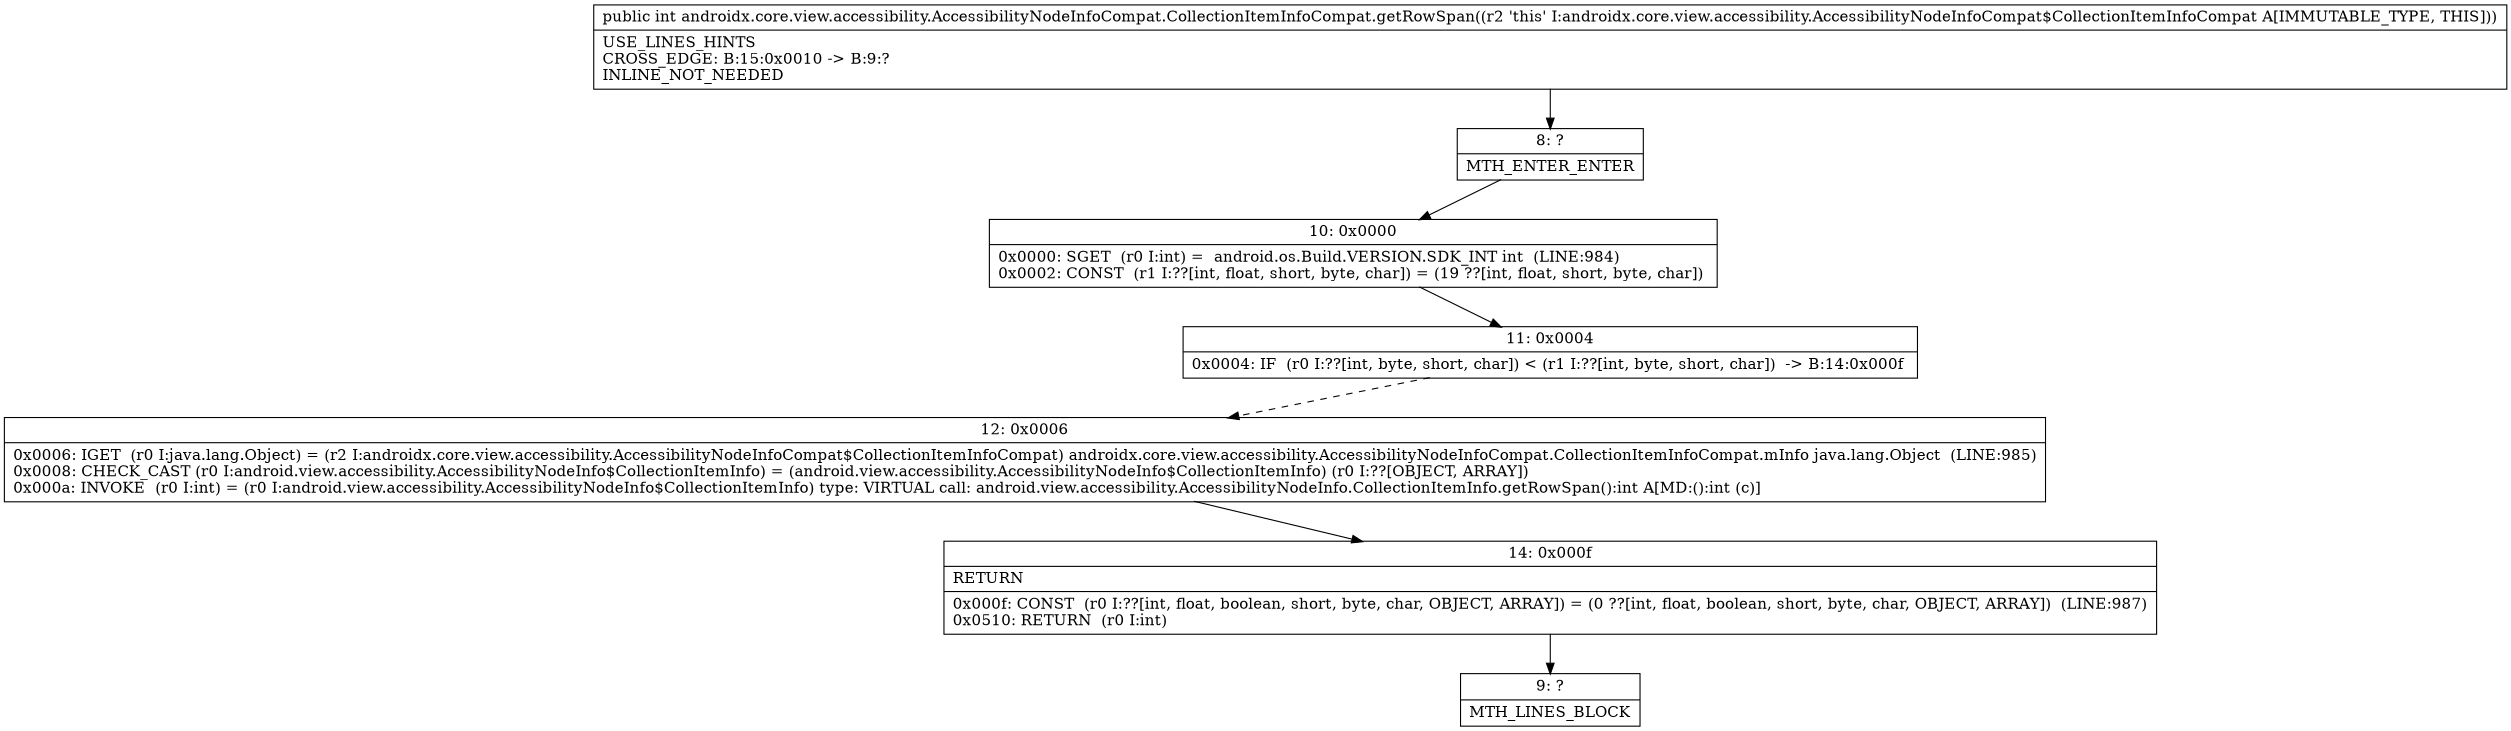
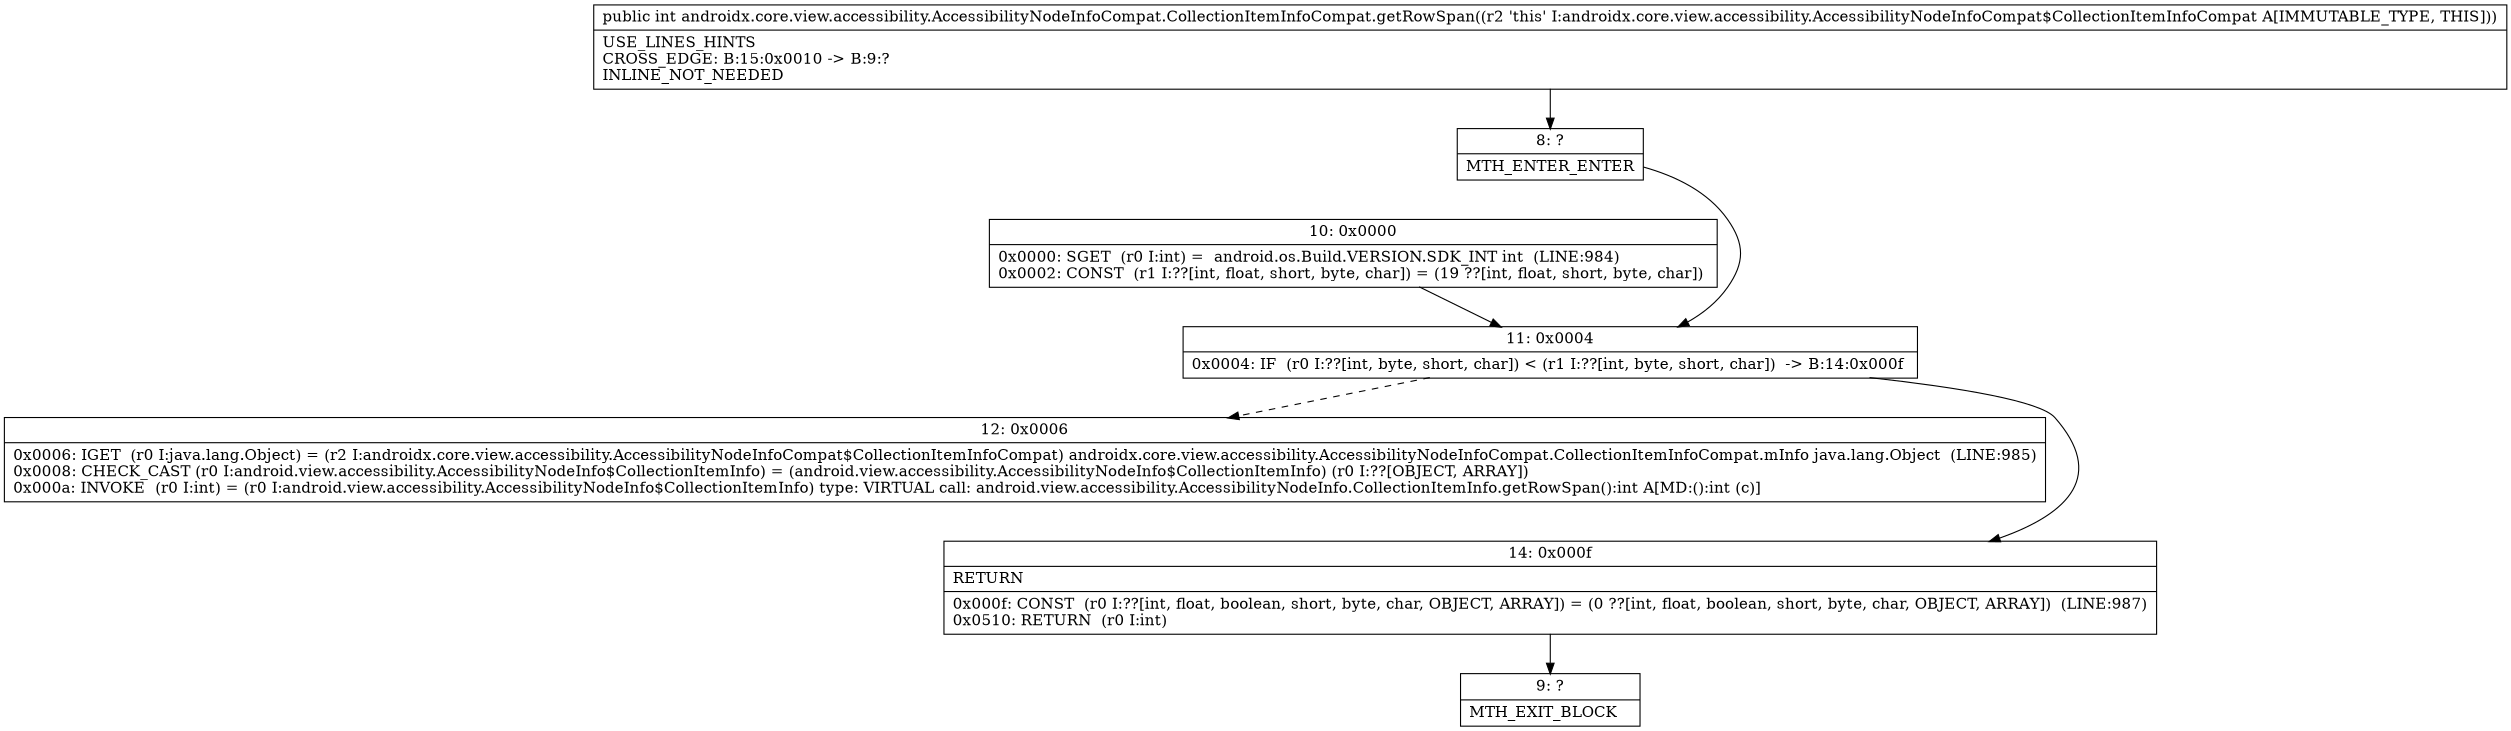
edge "8: ?" -> "10: 0x0000": now "8: ?" -> "11: 0x0004"
edge "12: 0x0006" -> "14: 0x000f": now "11: 0x0004" -> "14: 0x000f"
node "9: ?": text "MTH_LINES_BLOCK" -> "MTH_EXIT_BLOCK"
